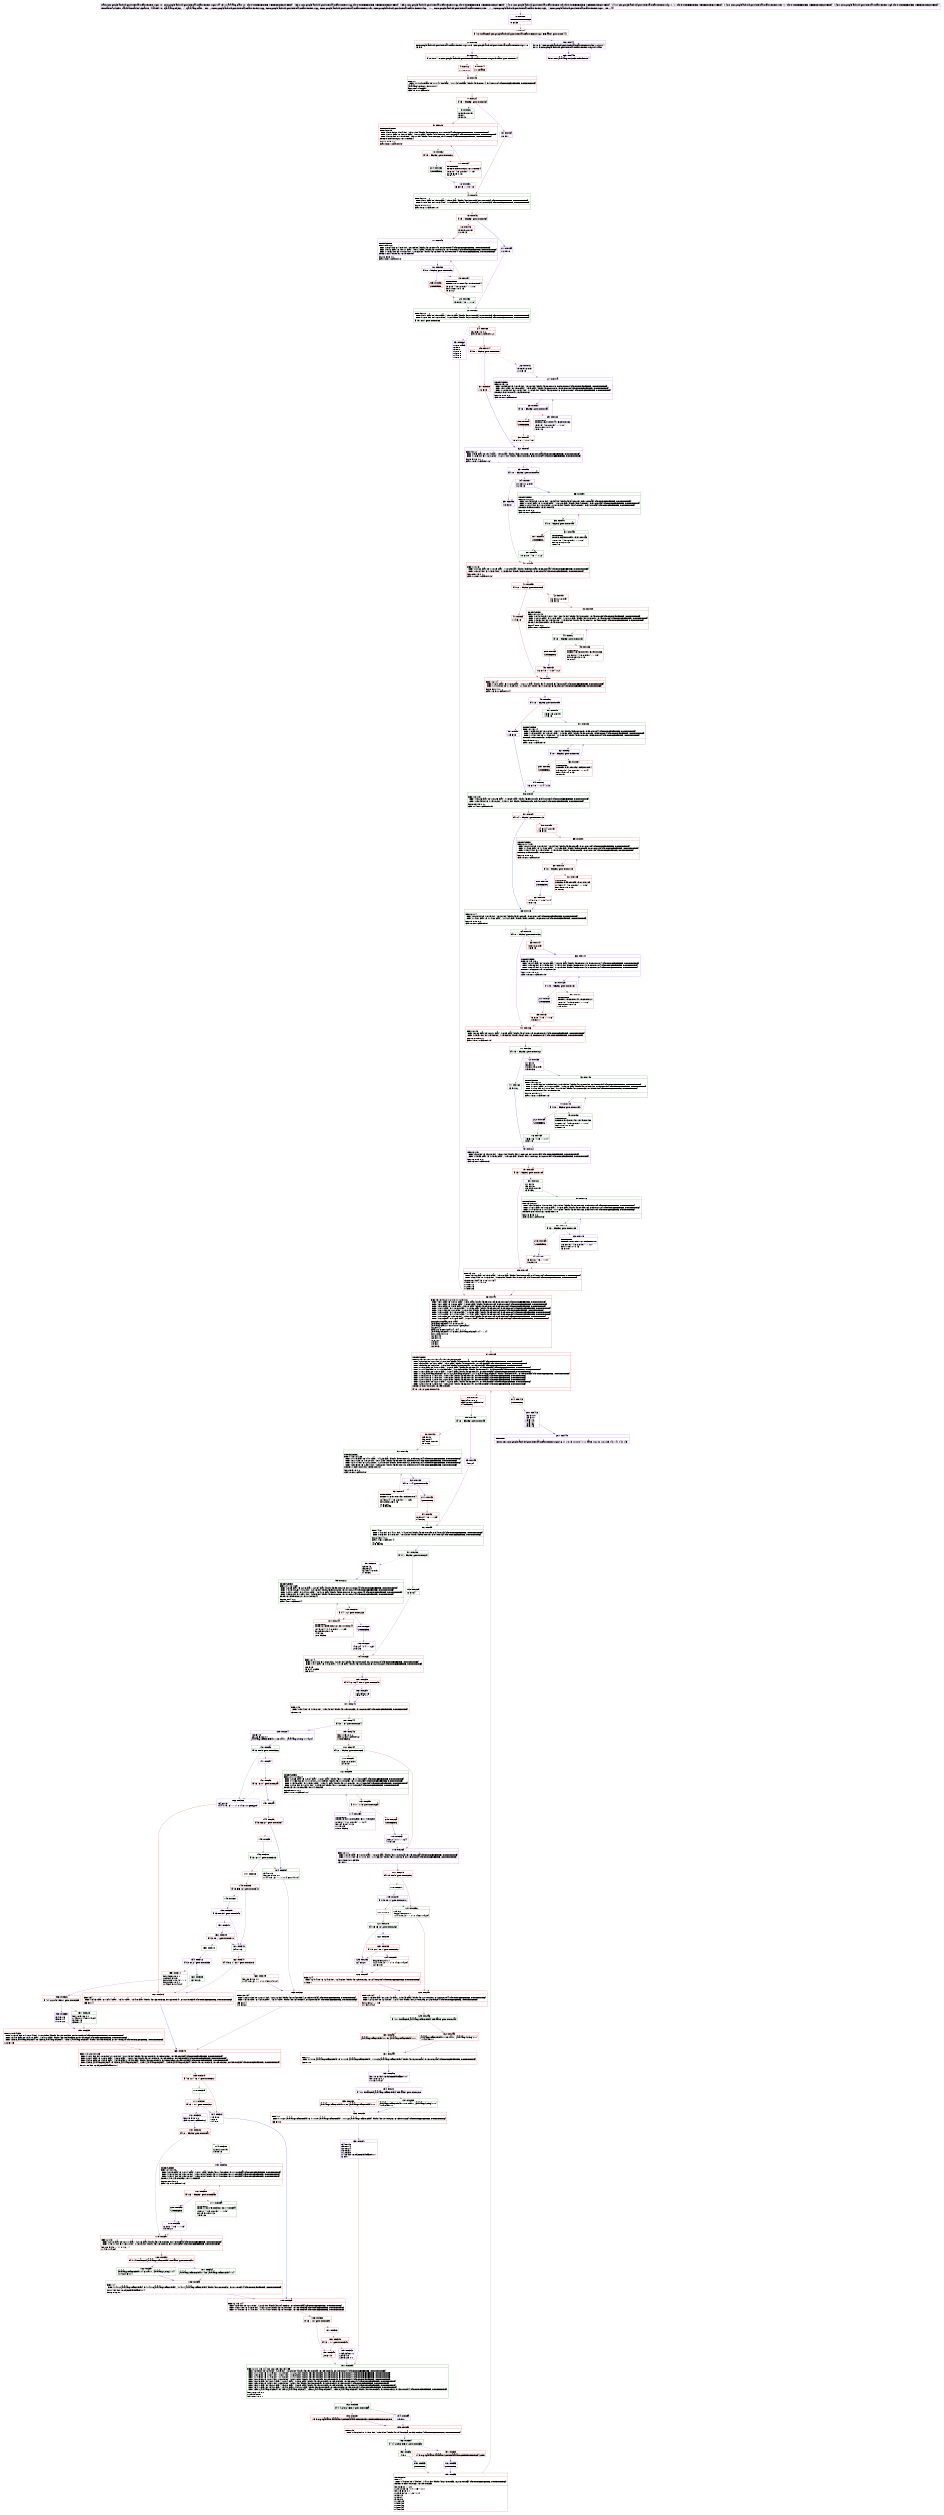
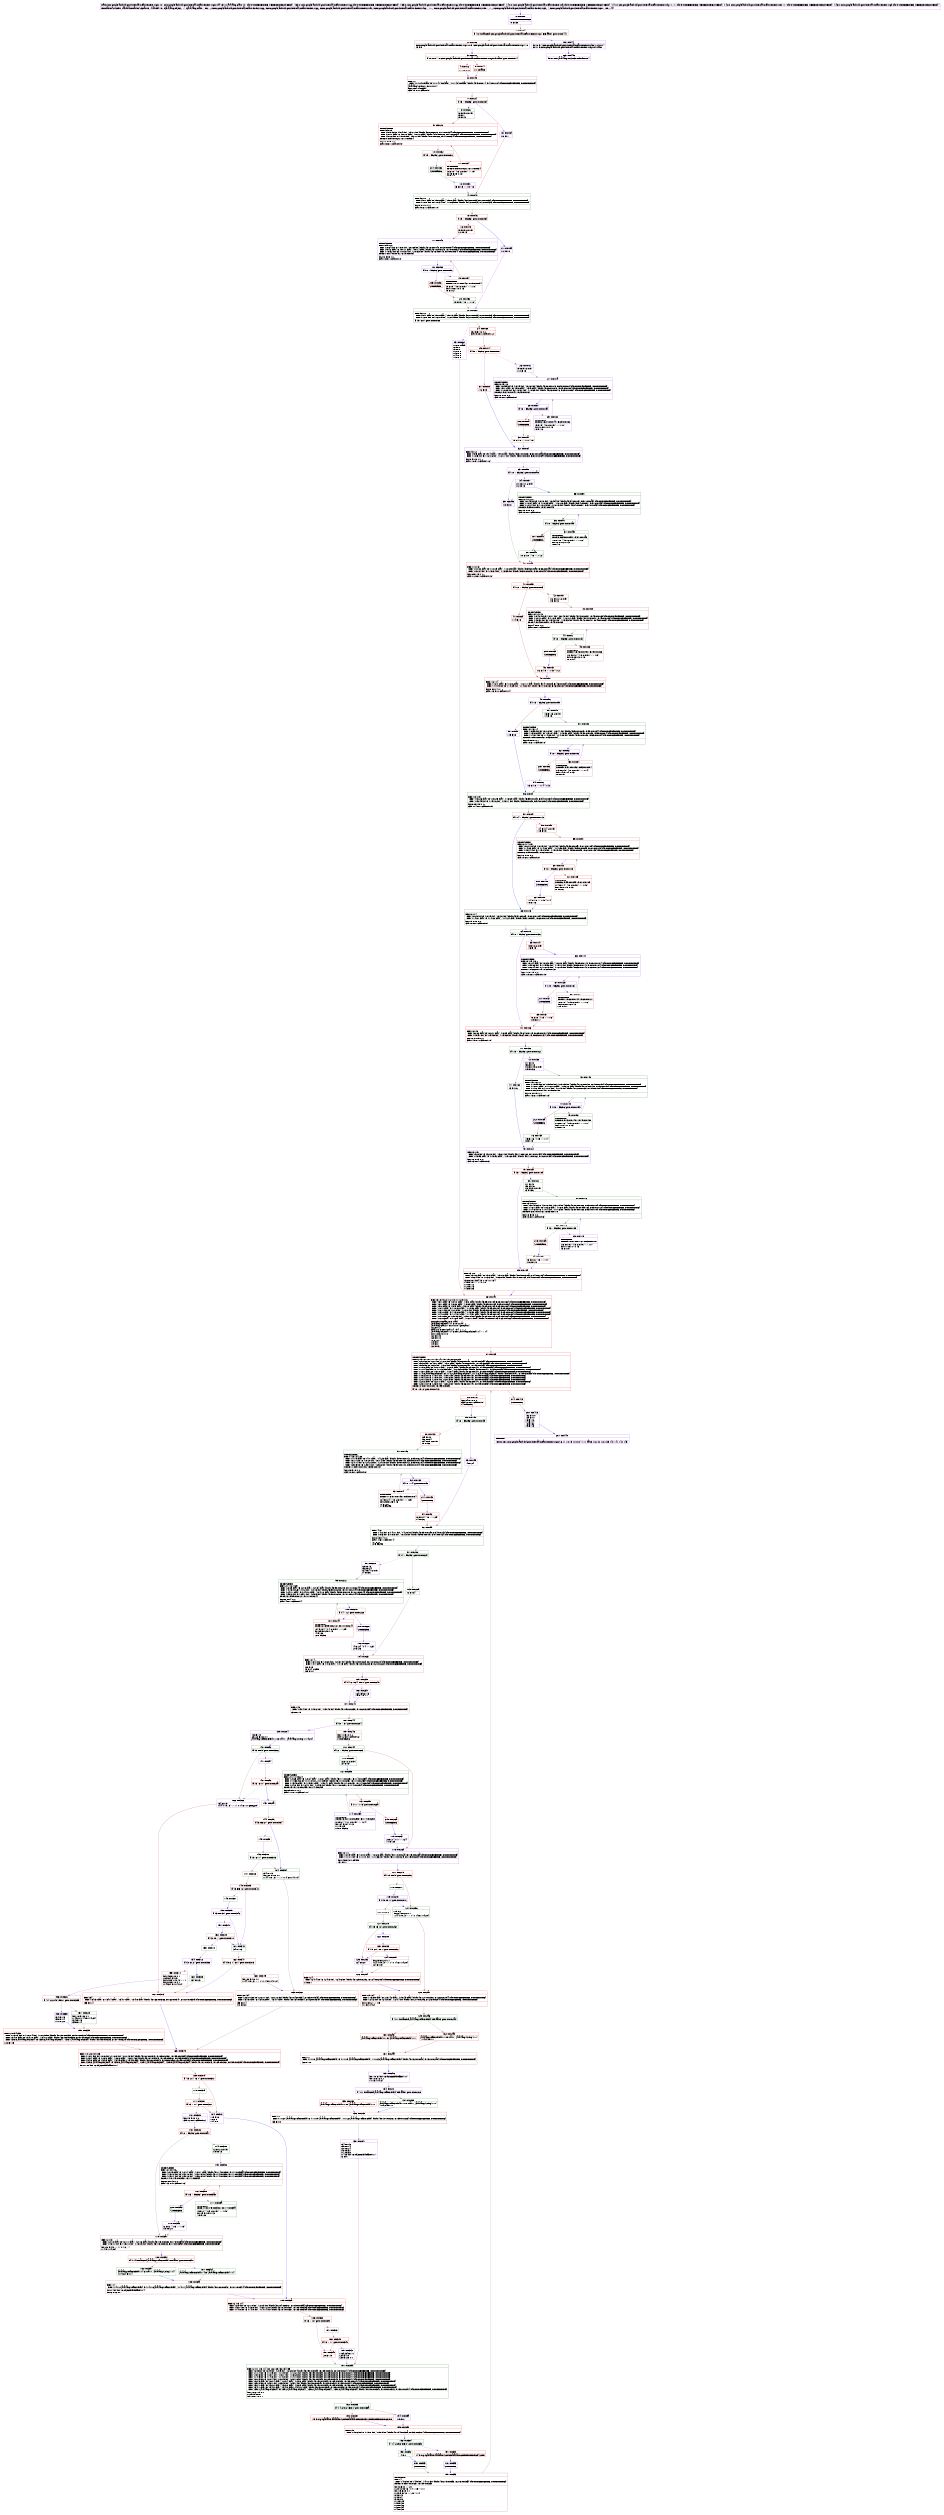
node "9: 0x002c": text "ENABLE_START" -> "LOOP_START"
